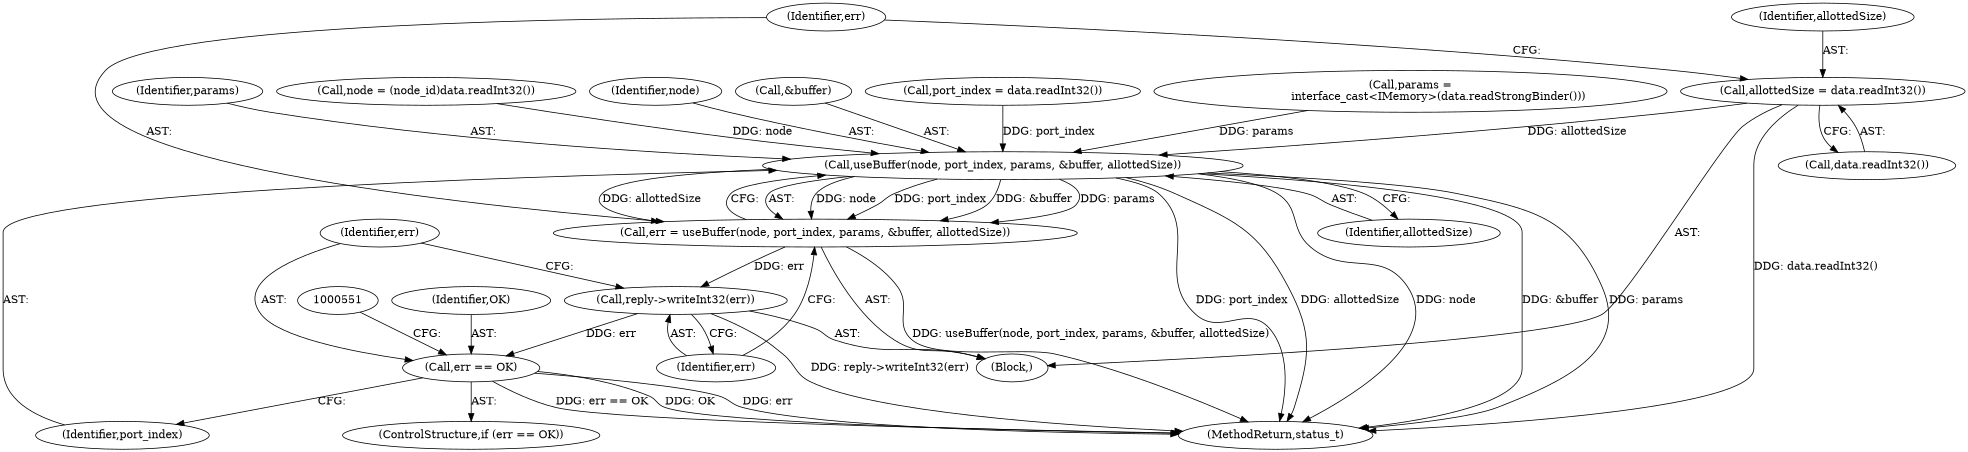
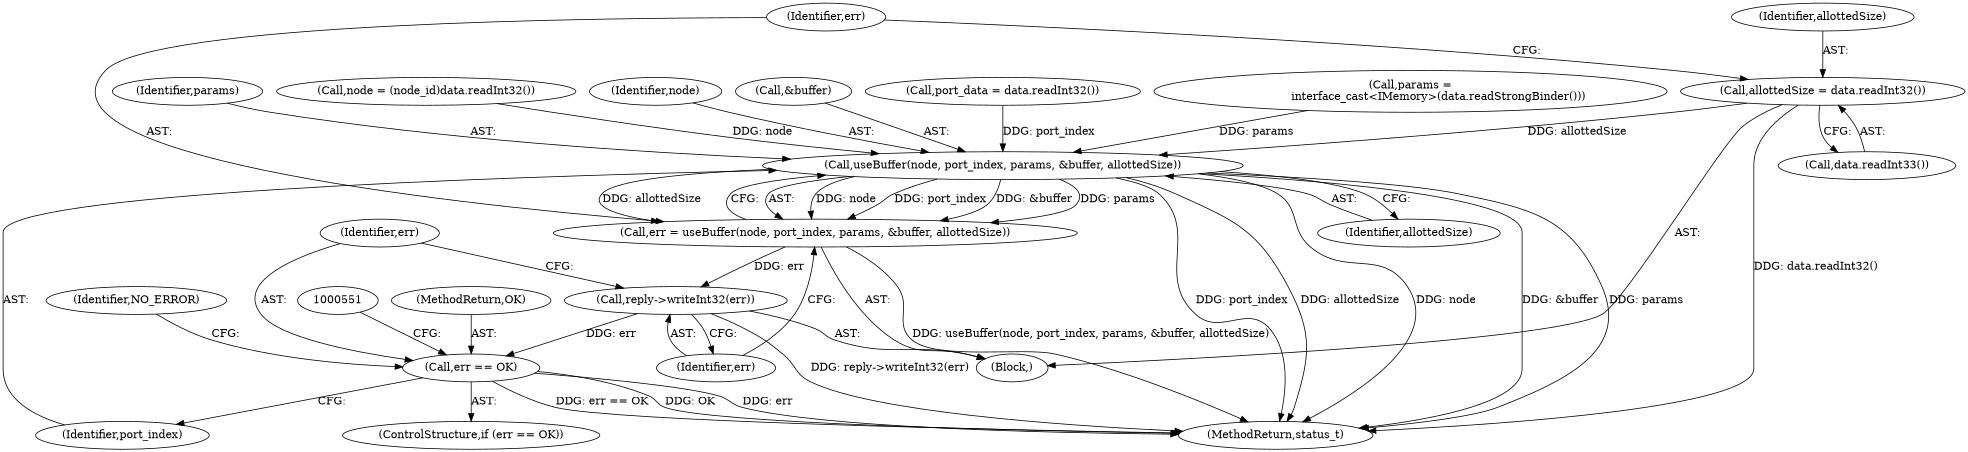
node "(Call,port_index = data.readInt32())": label "(Call,port_index = data.readInt32())" -> "(Call,port_data = data.readInt32())"
node "(Call,data.readInt32())": label "(Call,data.readInt32())" -> "(Call,data.readInt33())"
node "(Identifier,NO_ERROR)": added
node "(Identifier,OK)": label "(Identifier,OK)" -> "(MethodReturn,OK)"
